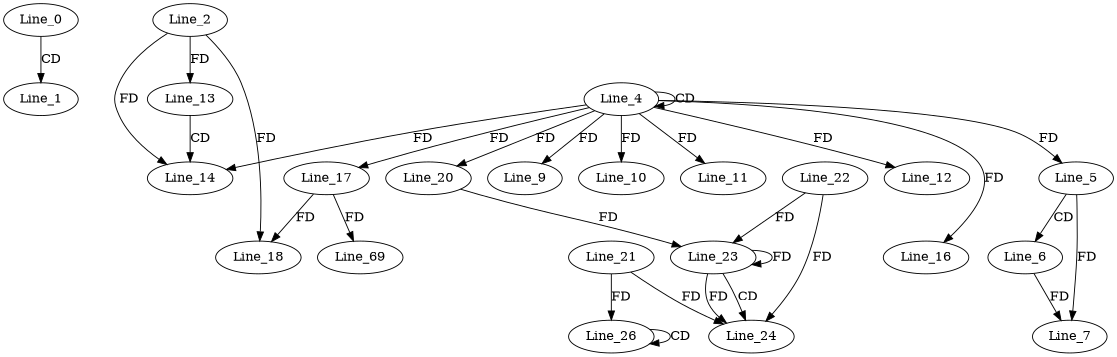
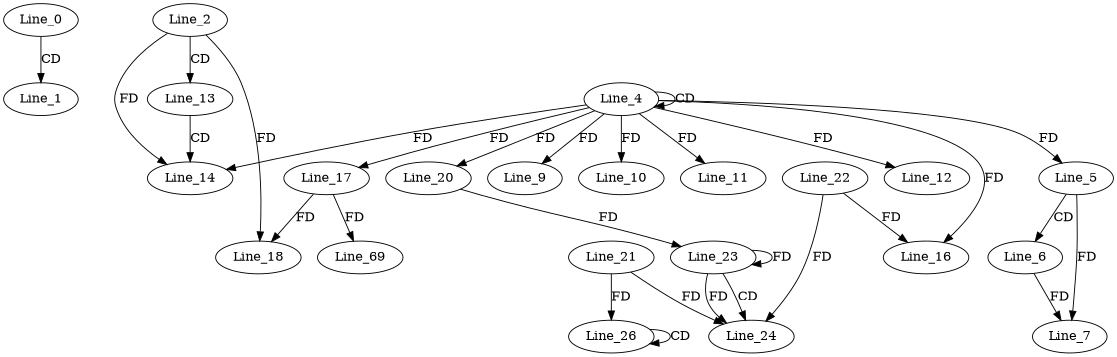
edge "Line_2" -> "Line_13": label "FD" -> "CD"
edge "Line_22" -> "Line_23": now "Line_22" -> "Line_16"
